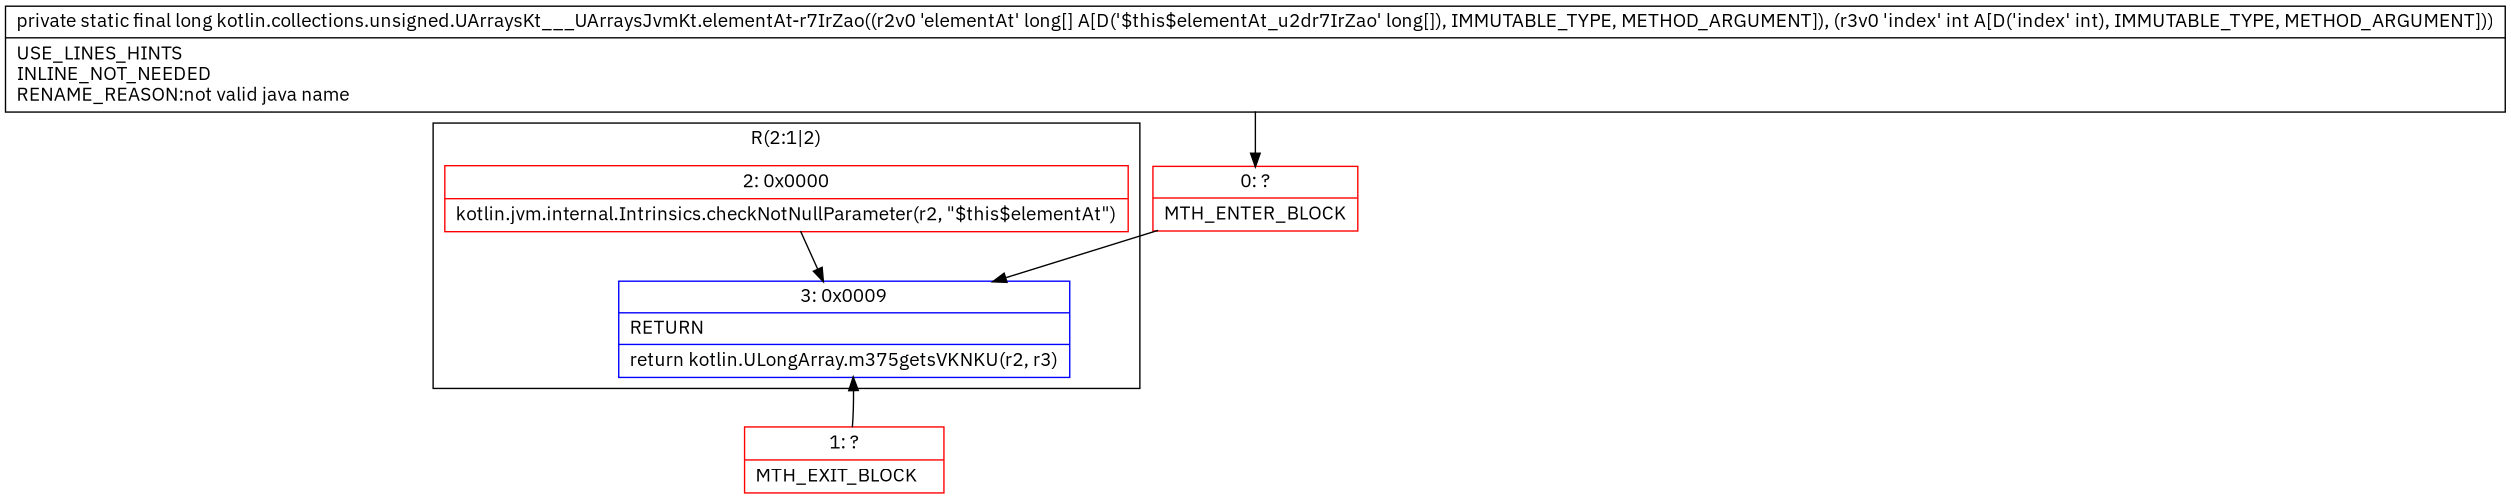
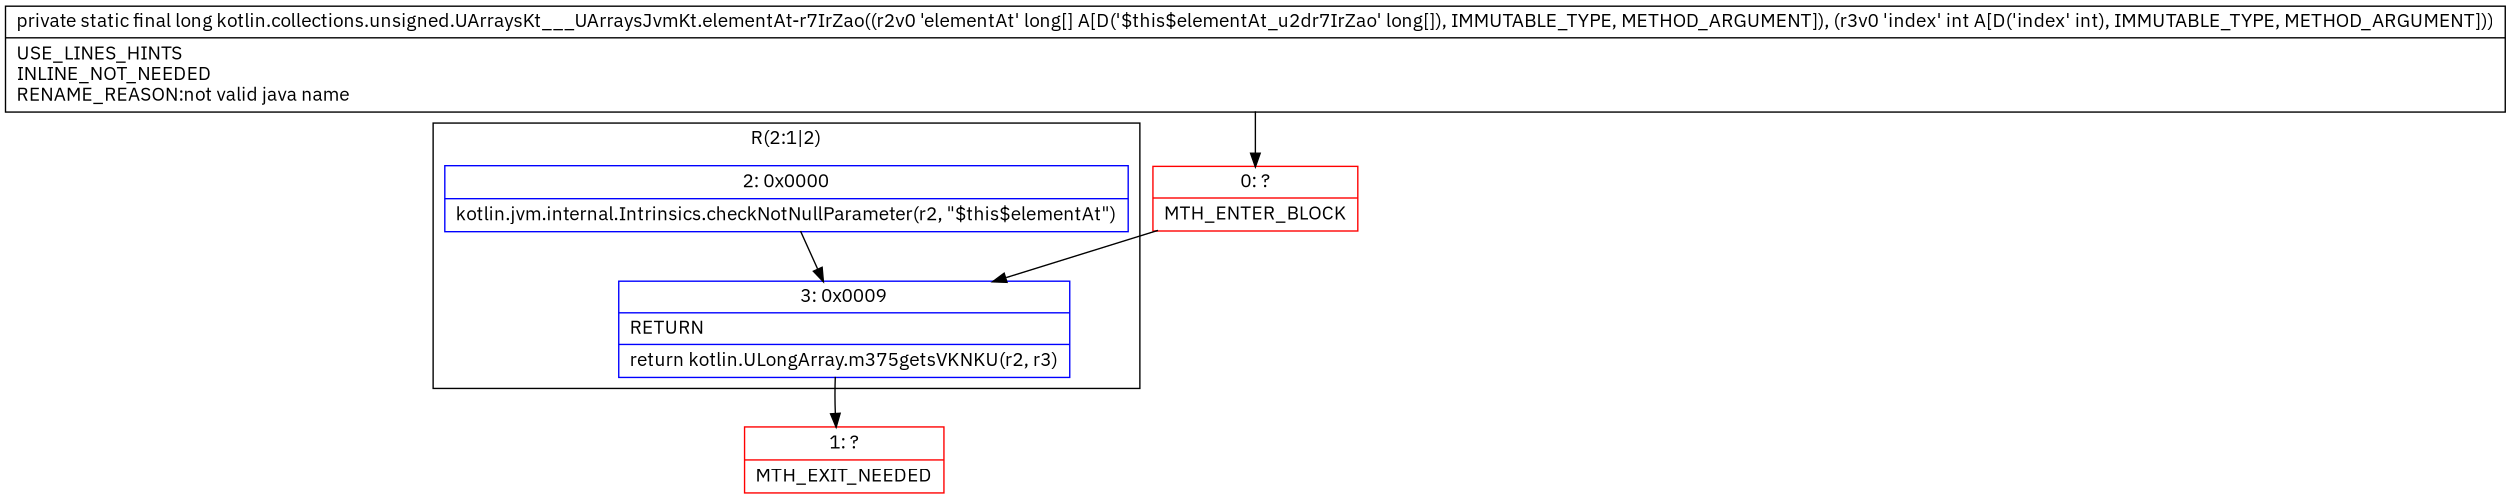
node "2: 0x0000": color red -> blue
edge "1: ?" -> "3: 0x0009": reversed
node "1: ?": text "MTH_EXIT_BLOCK" -> "MTH_EXIT_NEEDED"
